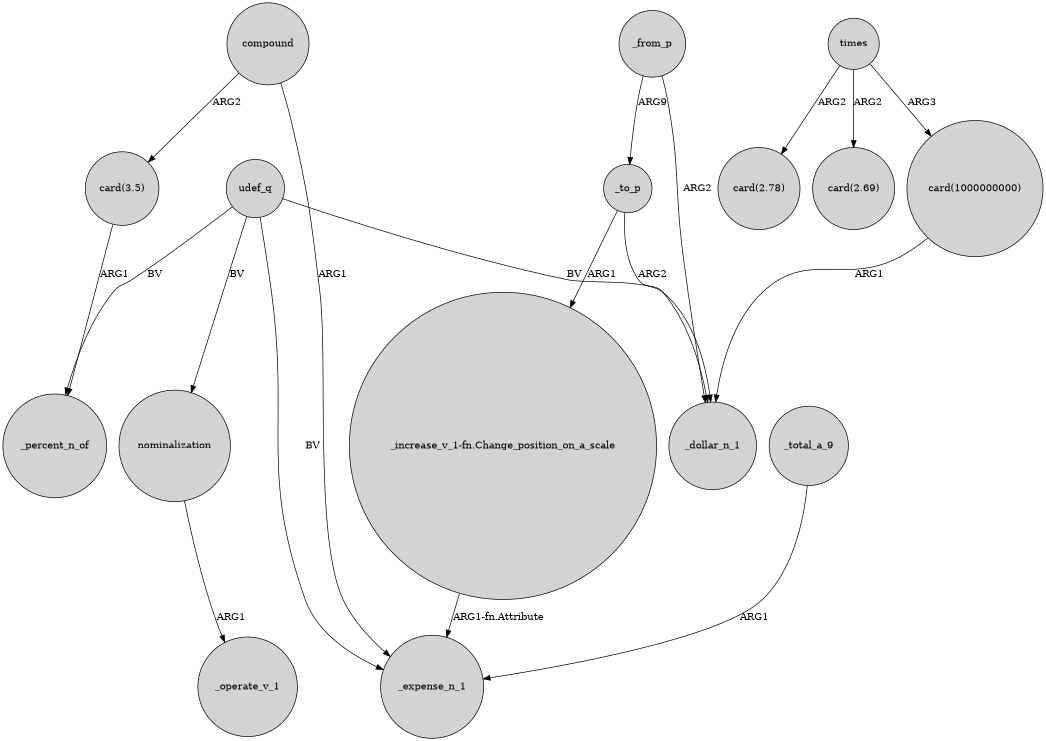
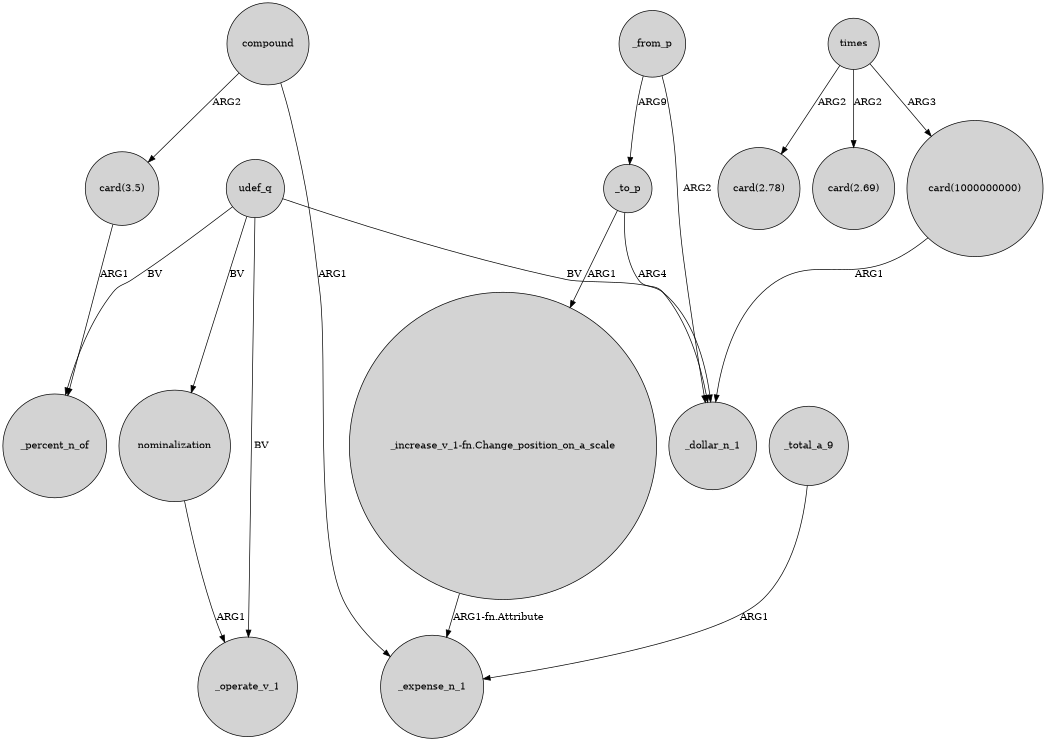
edge "_to_p" -> "_dollar_n_1": label "ARG2" -> "ARG4"
edge "udef_q" -> "_expense_n_1": now "udef_q" -> "_operate_v_1"
